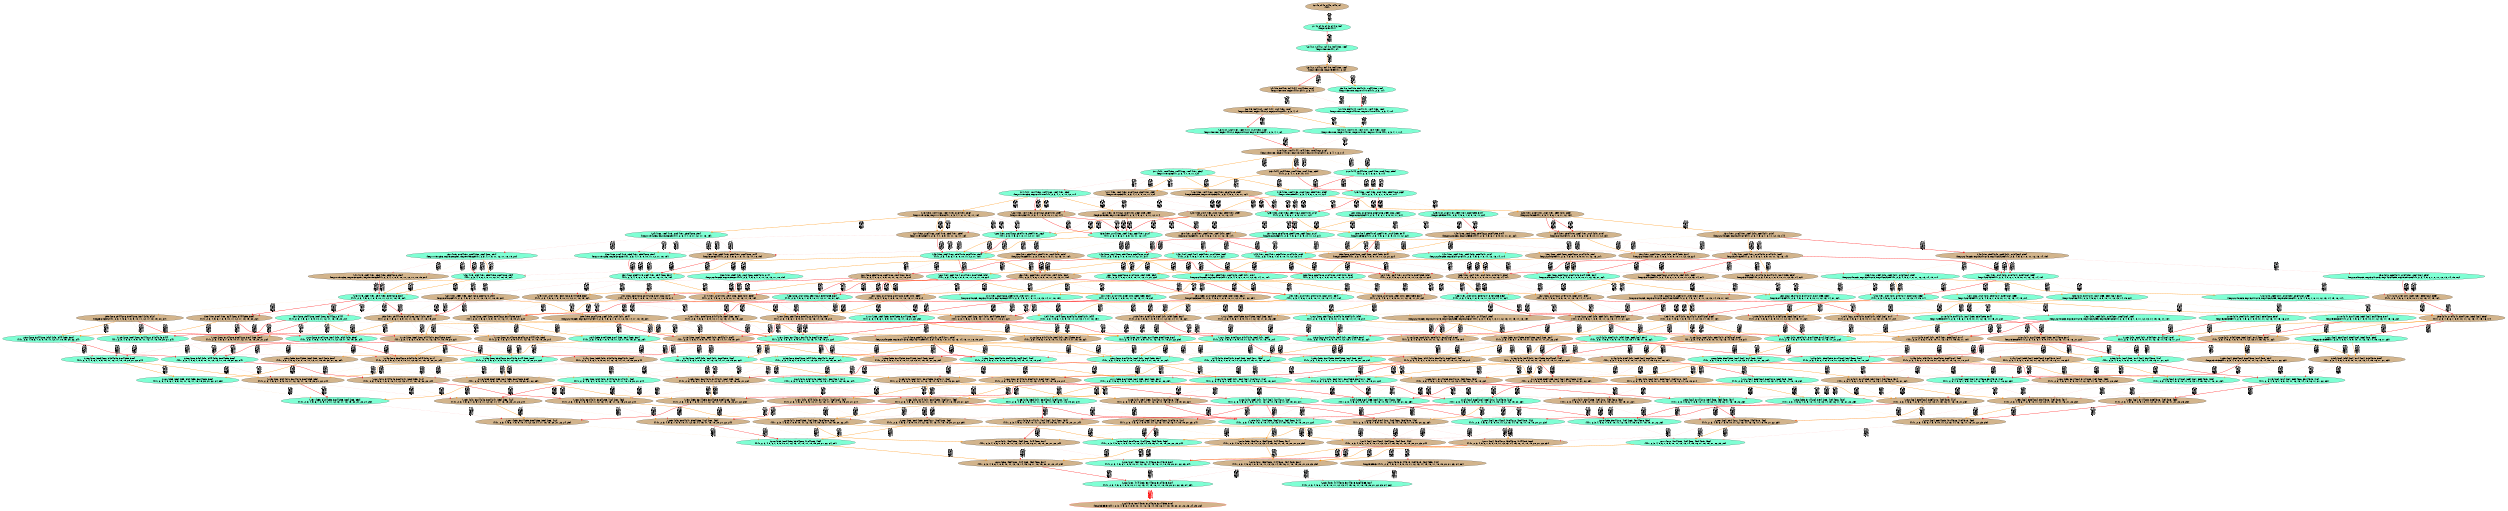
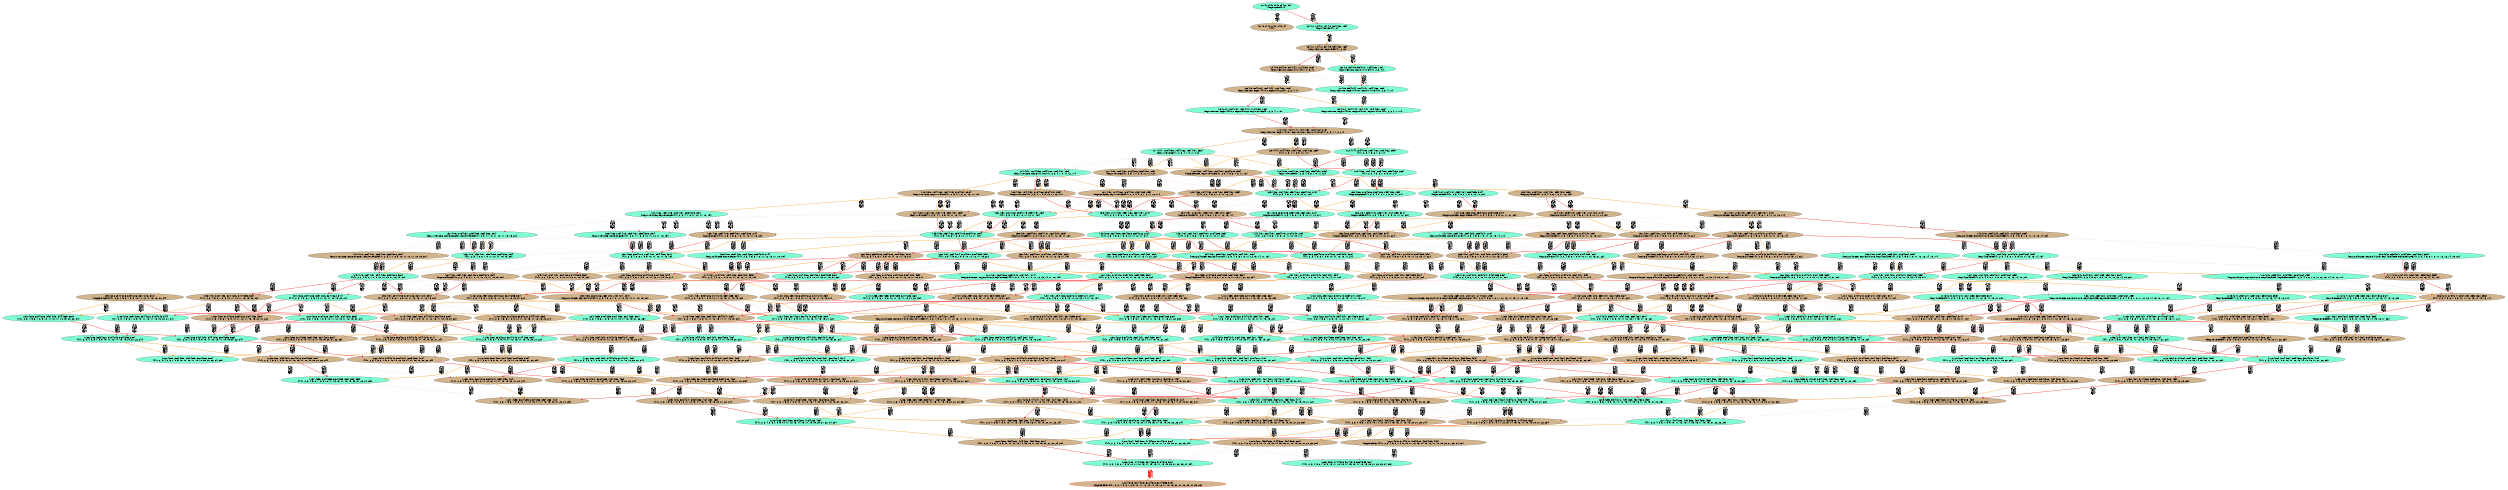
edge "S0: [0, 0] [0, 0] [0, 0] [0, 0] {}{}" -> "S1: [0, 0] [0, 0] [0, 0] [72, 90] {T0J0:72-90}{1}": reversed
